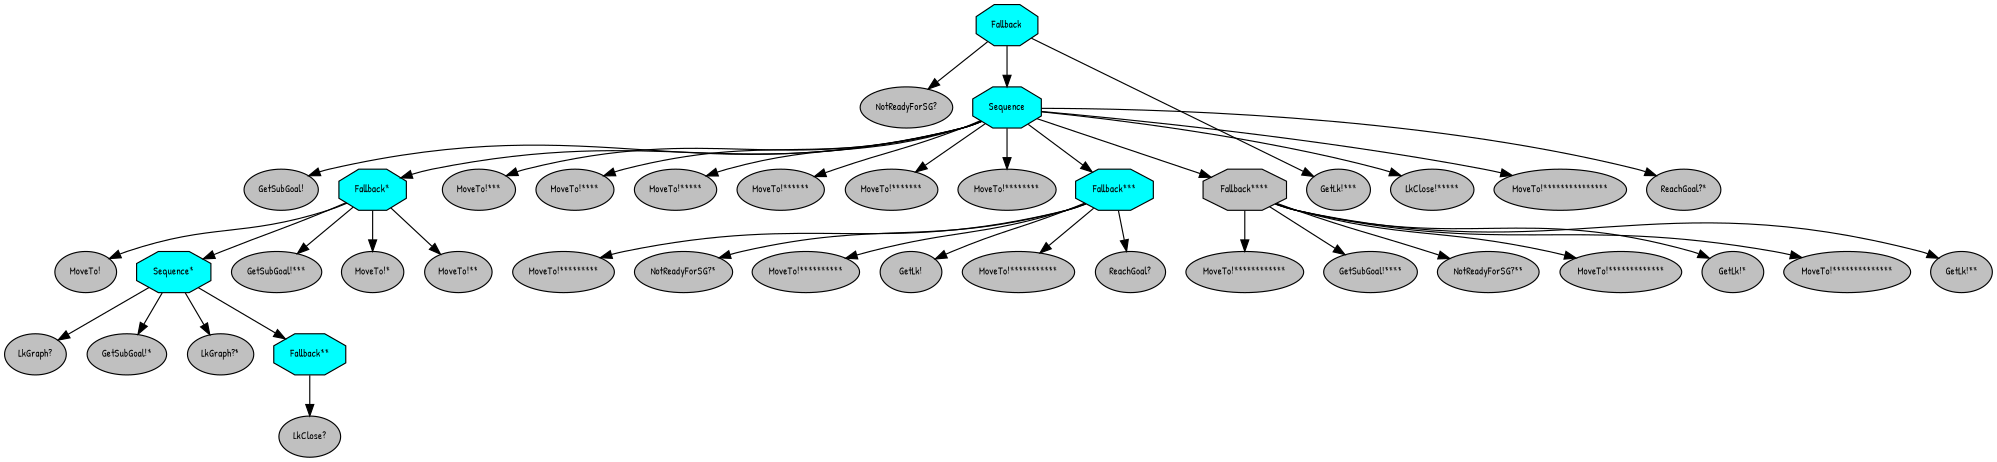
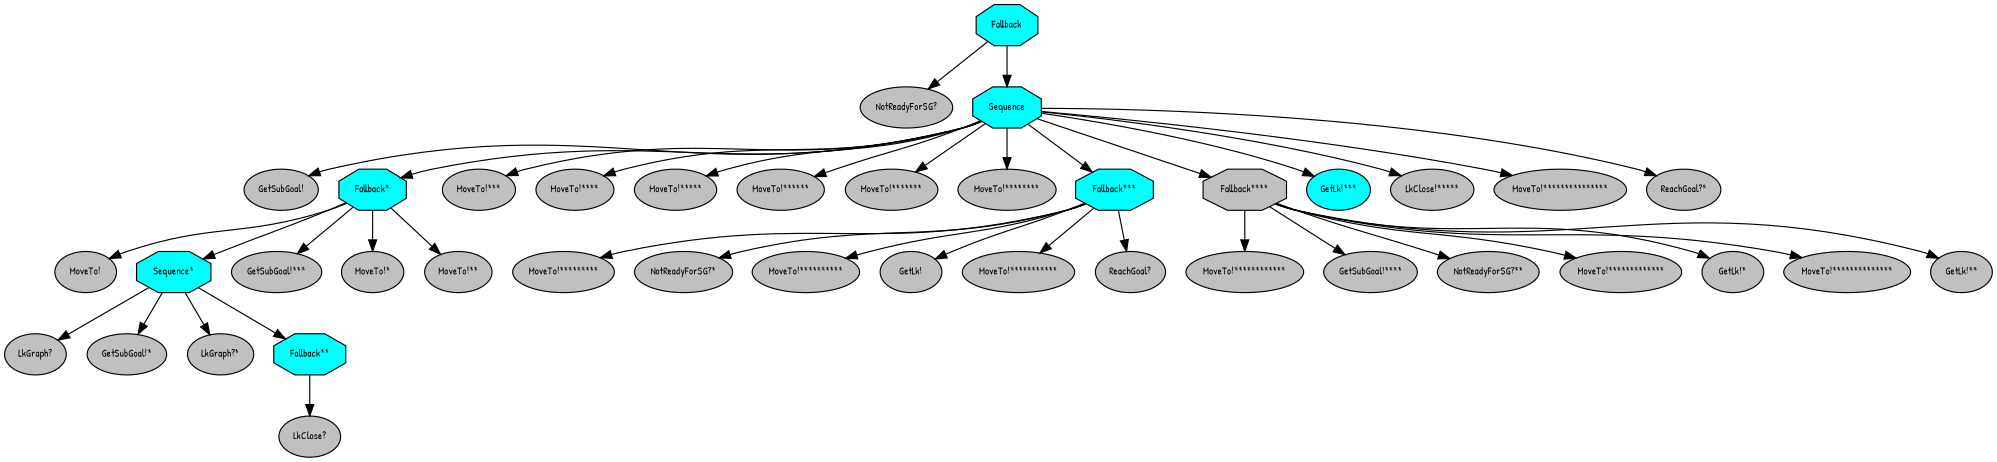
edge "Fallback" -> "GetLk!***": now "Sequence" -> "GetLk!***"
node "GetLk!***": fillcolor gray -> cyan
